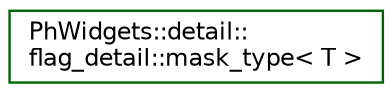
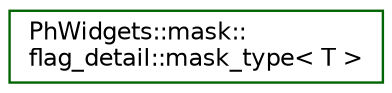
node "PhWidgets::detail:: flag_detail::mask_type< T >": label "PhWidgets::detail:: flag_detail::mask_type< T >" -> "PhWidgets::mask:: flag_detail::mask_type< T >"
